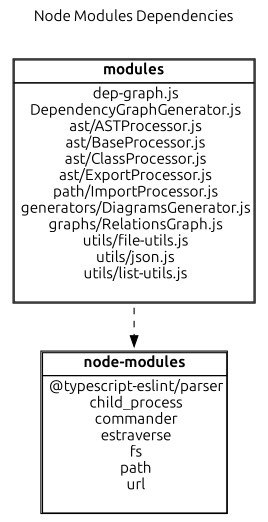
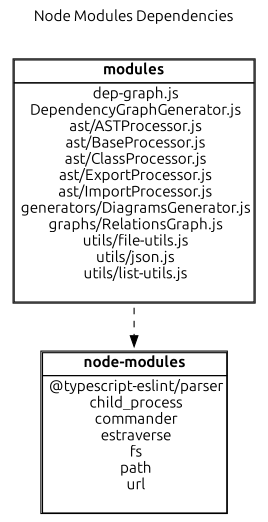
node "modules": text "path/ImportProcessor.js" -> "ast/ImportProcessor.js"
